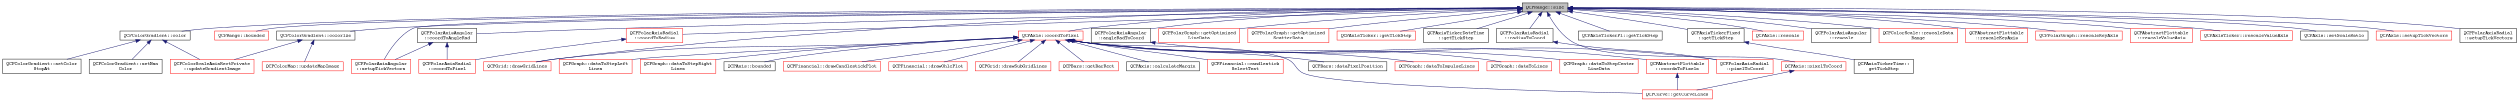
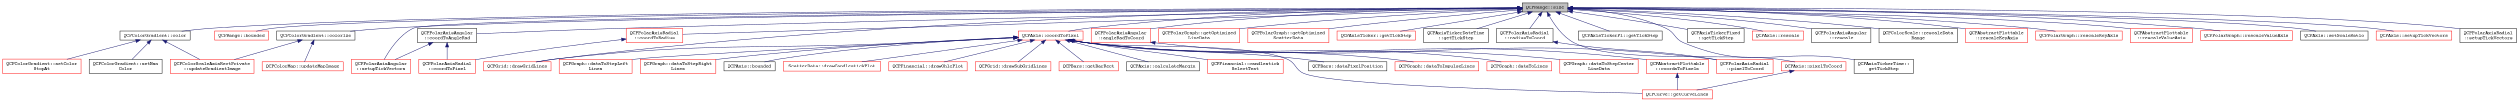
node "QCPPolarAxisAngular ::angleRadToCoord": color black -> red
node "QCPColorScale::rescaleData Range": color red -> black
node "QCPAxisTicker::rescaleValueAxis": label "QCPAxisTicker::rescaleValueAxis" -> "QCPPolarGraph::rescaleValueAxis"
edge "QCPAxisTickerTime:: getTickStep" -> "QCPAxisTickerFixed ::getTickStep": now "QCPAxisTickerTime:: getTickStep" -> "QCPRange::size"
node "QCPColorGradient::setColor StopAt": color black -> red
node "QCPFinancial::drawCandlestickPlot": label "QCPFinancial::drawCandlestickPlot" -> "ScatterData::drawCandlestickPlot"
